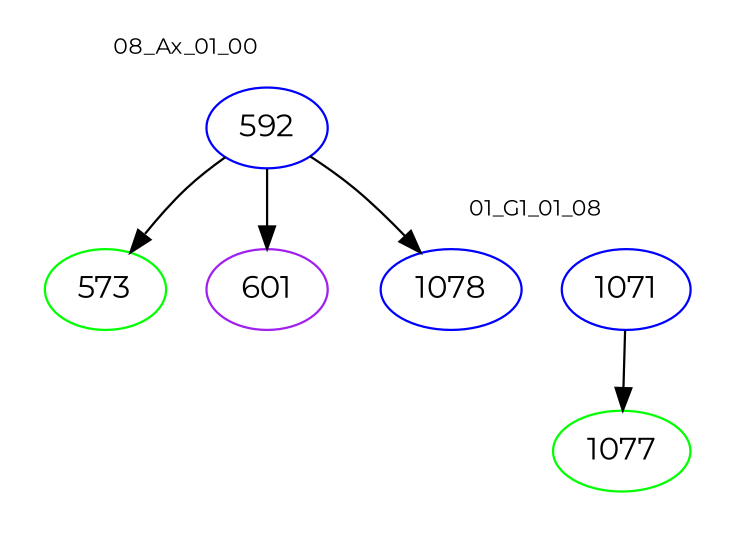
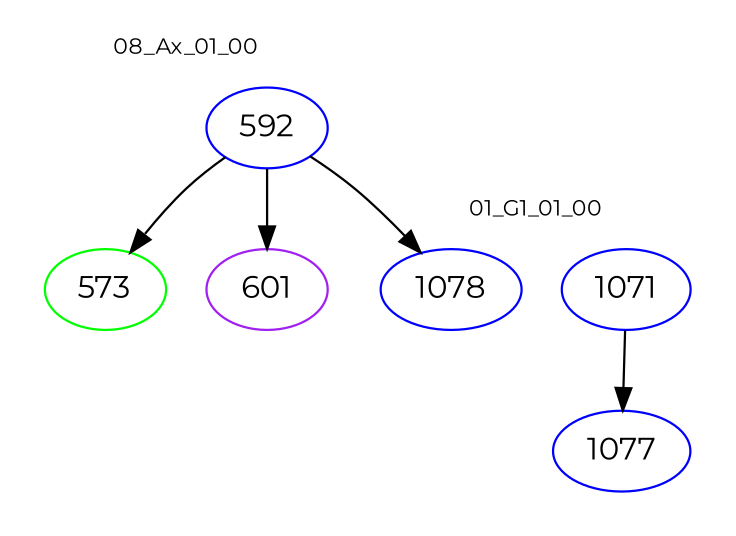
cluster "01_G1_01_08": label "01_G1_01_08" -> "01_G1_01_00"
node "1077": color green -> blue
